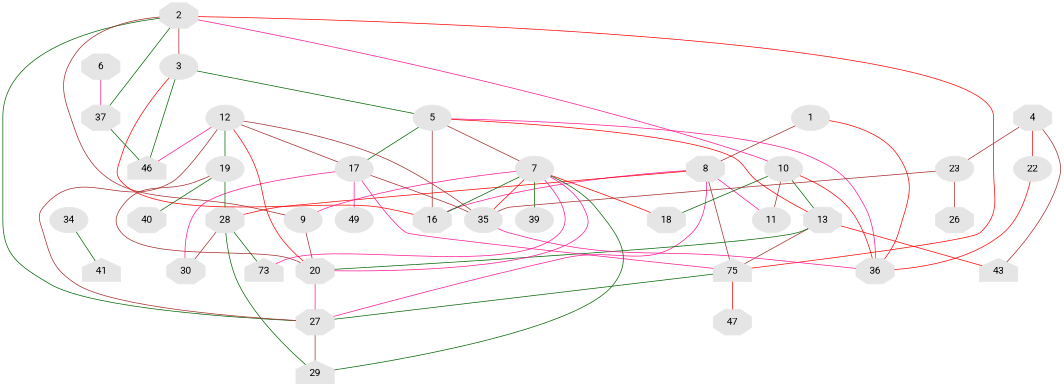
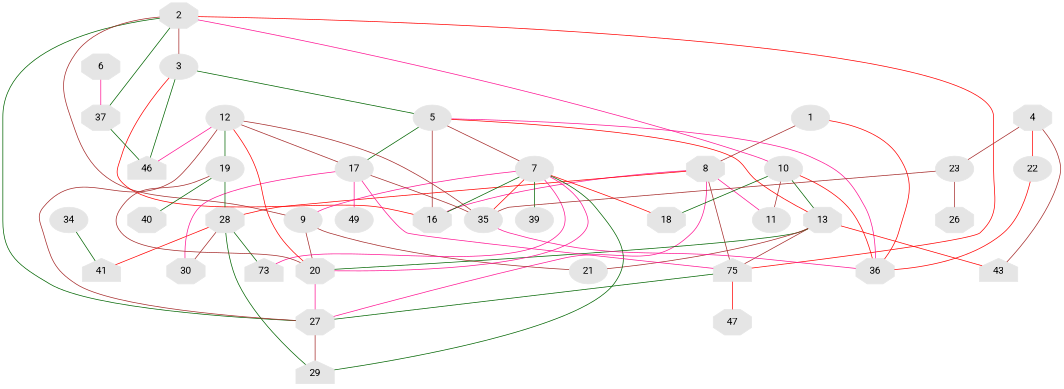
edge "28" -- "41": added
node "21": added
